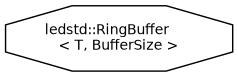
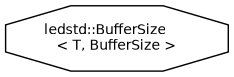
node "ledstd::RingBuffer < T, BufferSize >": label "ledstd::RingBuffer < T, BufferSize >" -> "ledstd::BufferSize < T, BufferSize >"
